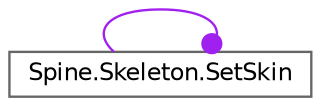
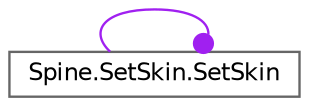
node "Spine.Skeleton.SetSkin": label "Spine.Skeleton.SetSkin" -> "Spine.SetSkin.SetSkin"
